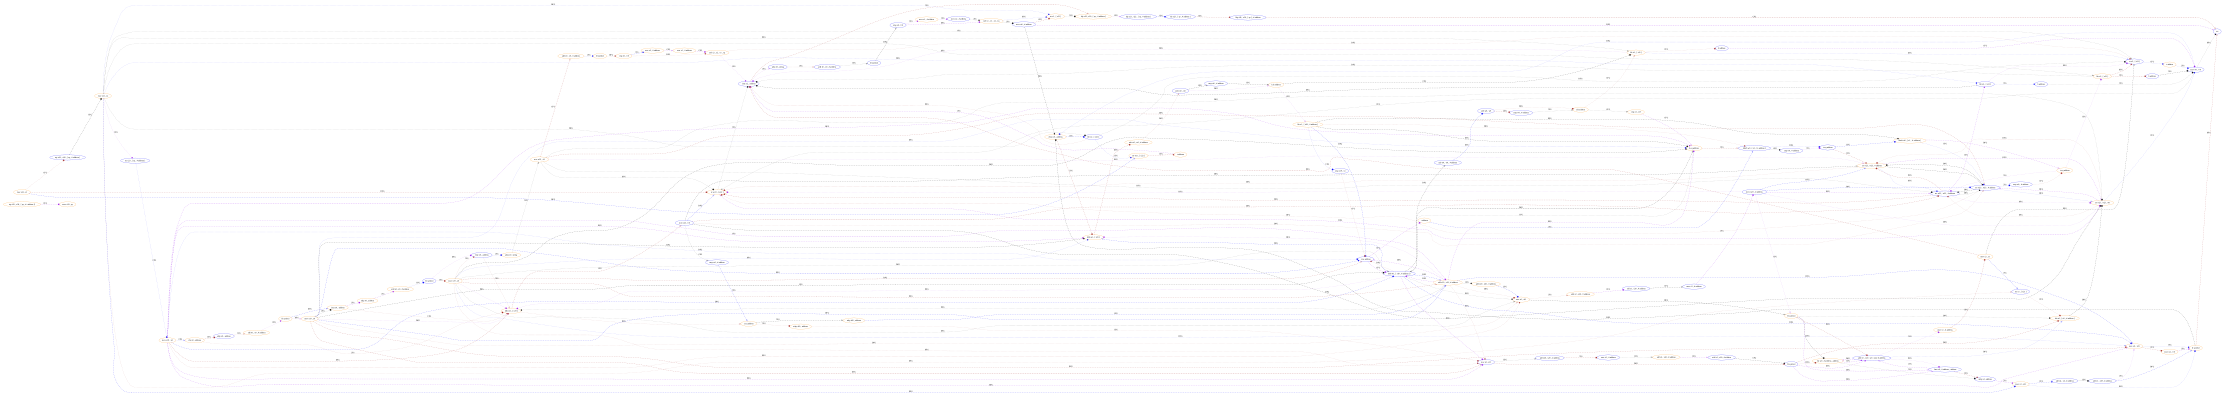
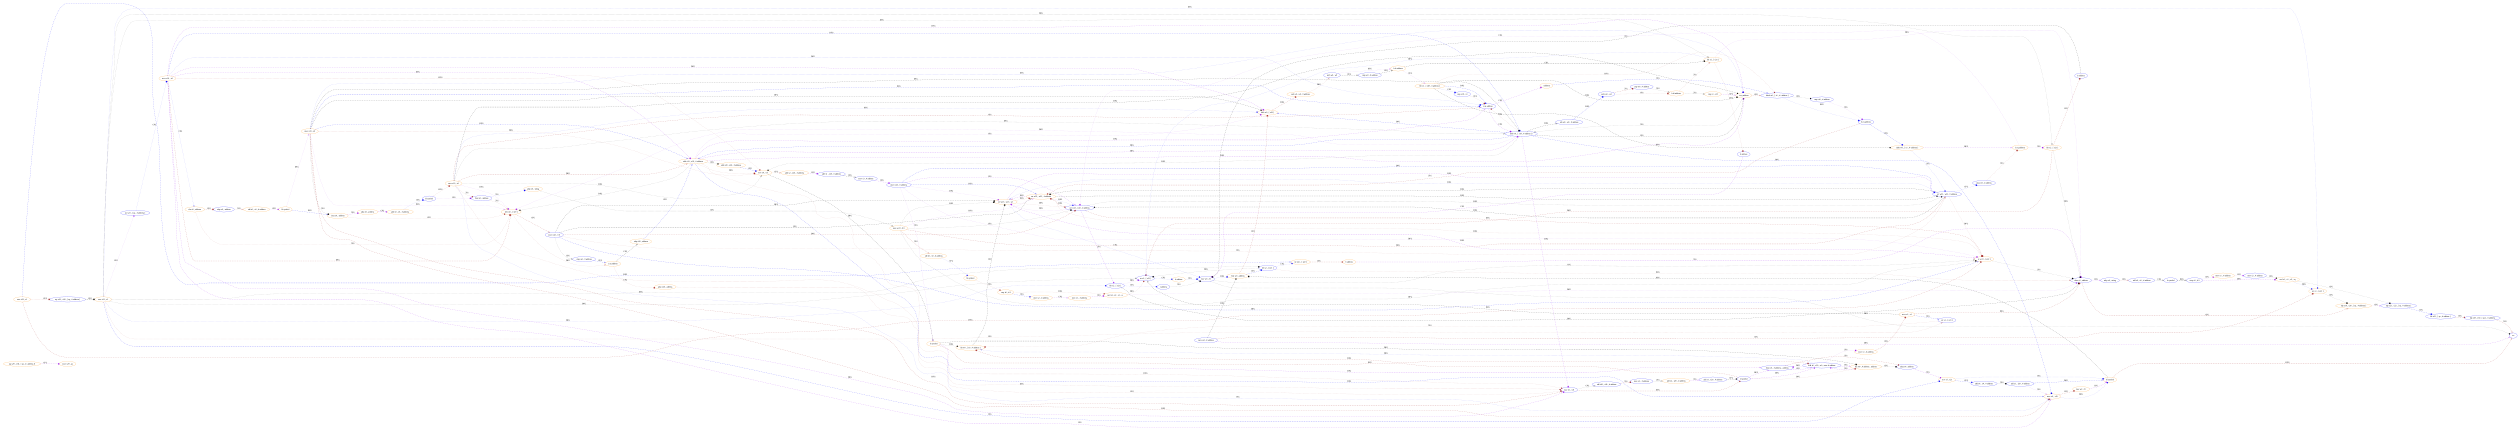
edge "csel x1 , x1 , x2 , eq" -> "mov w0 , # address": now "csel x1 , x1 , x2 , eq" -> "ldp x21 , x22 , [ sp , # address ]"
